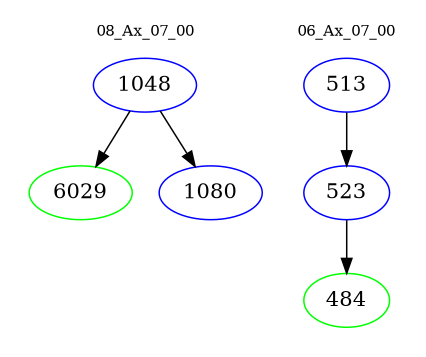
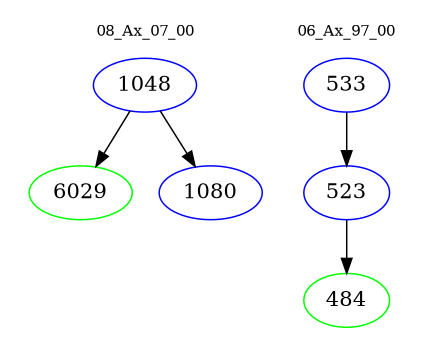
cluster "06_Ax_07_00": label "06_Ax_07_00" -> "06_Ax_97_00"
node "513": label "513" -> "533"
